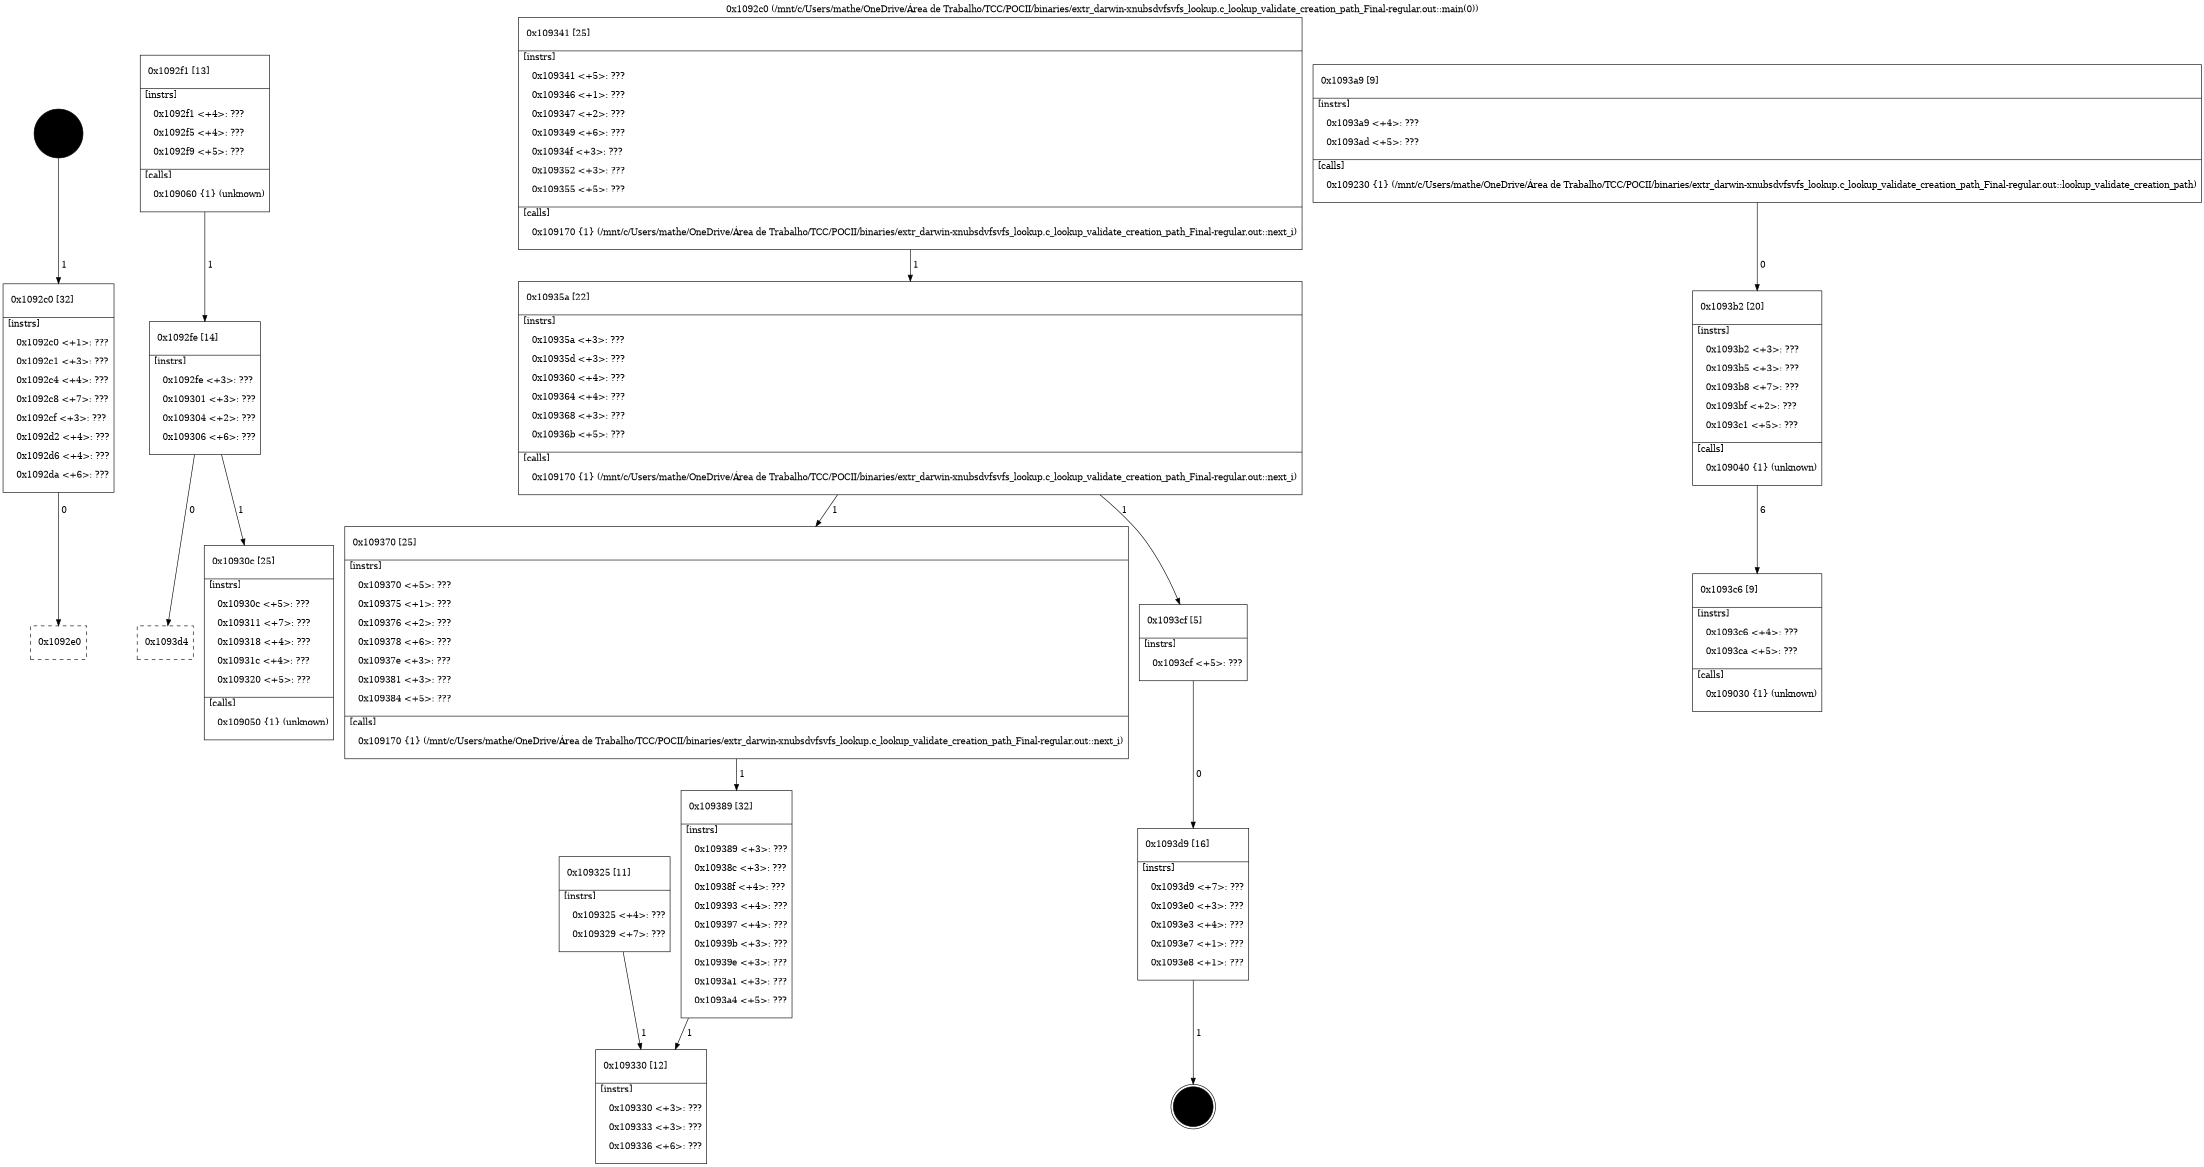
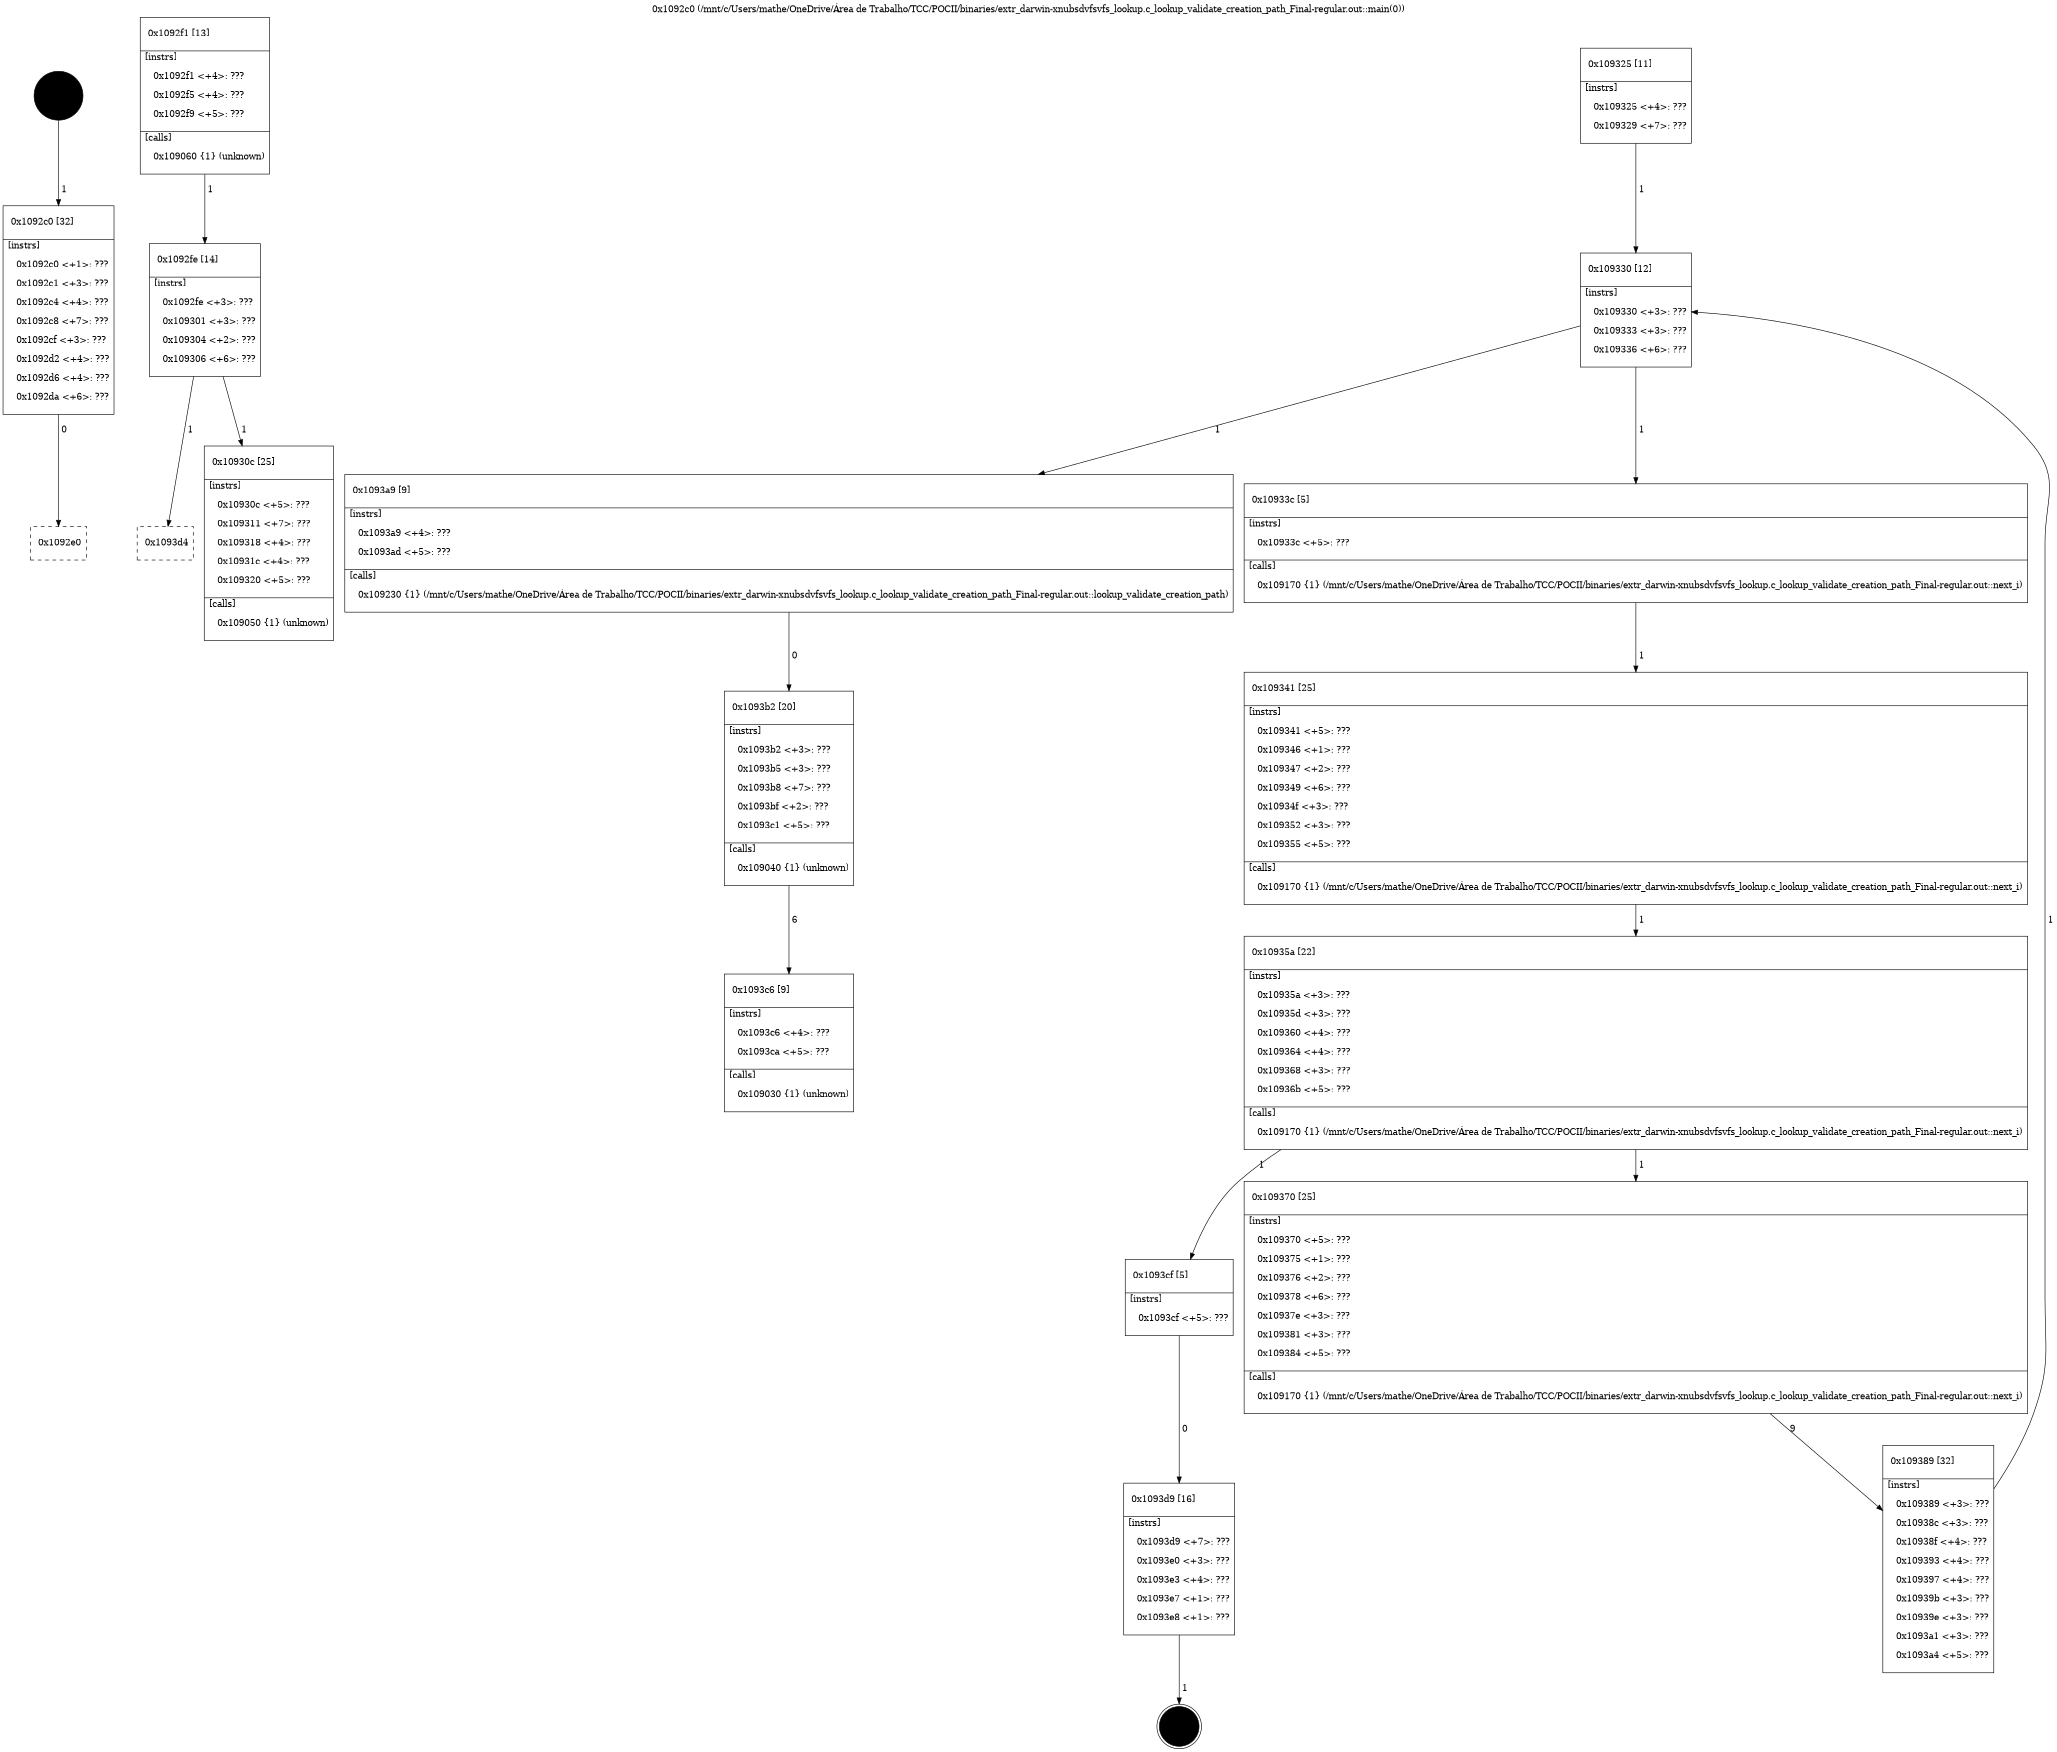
edge "0x109330 [12]" -> "0x1093a9 [9]": added, label "1"
edge "0x1092fe [14]" -> "0x1093d4": label " 0" -> " 1"
node "0x10933c [5]": added
edge "0x109370 [25]" -> "0x109389 [32]": label " 1" -> " 9"
